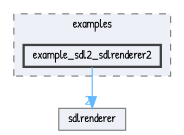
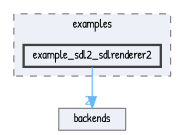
node "sdlrenderer": label "sdlrenderer" -> "backends"
